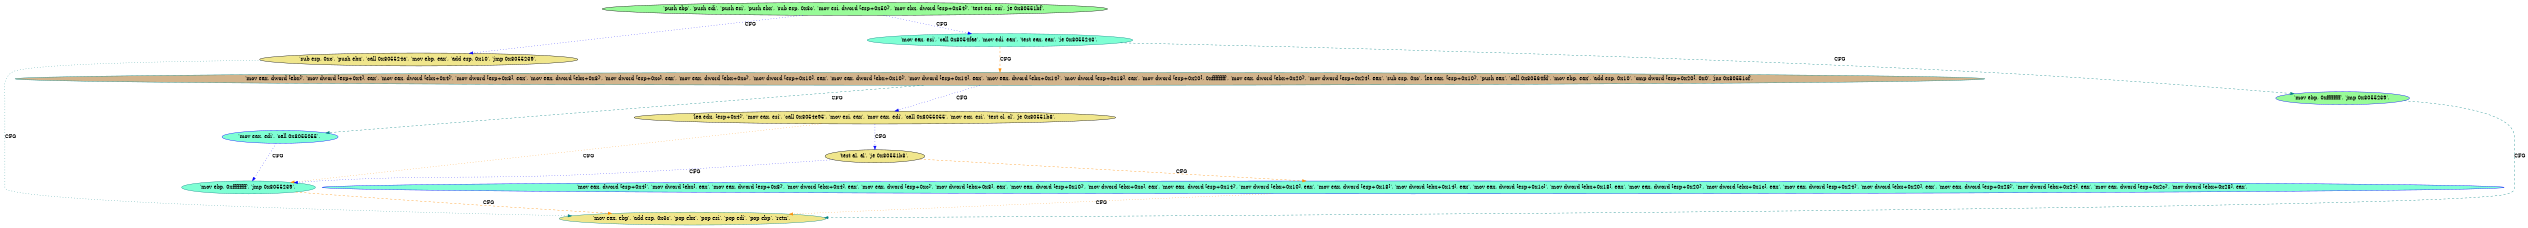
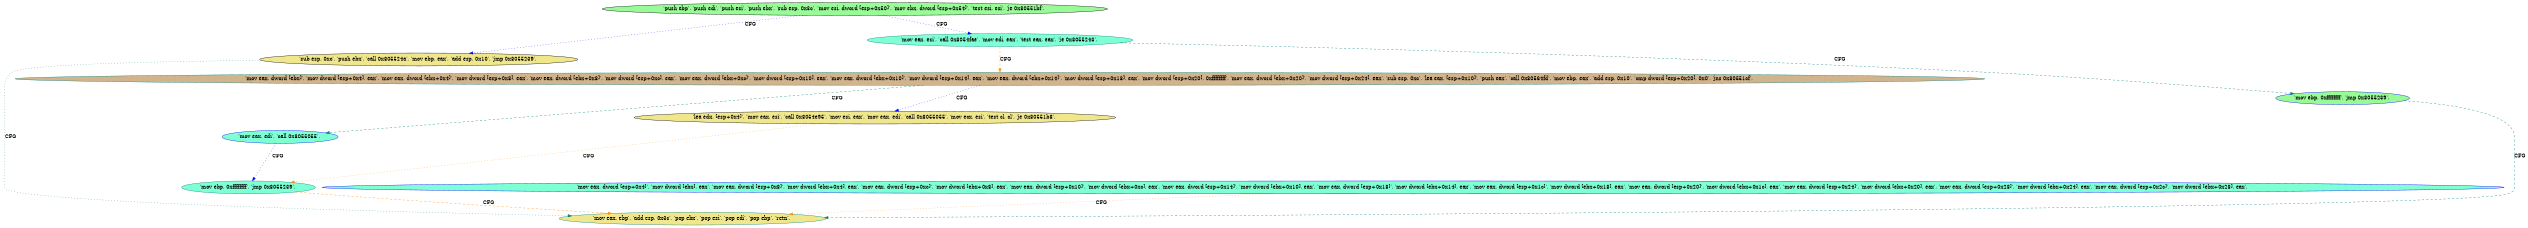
node "'test al, al', 'je 0x80551b8',": removed
